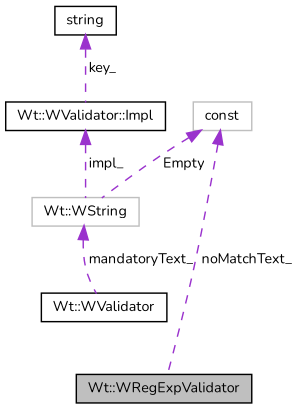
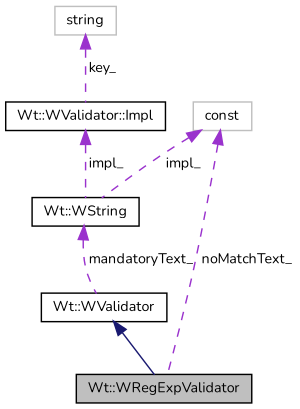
node "string": color black -> grey75
edge "Wt::WString" -> "const": label " Empty" -> " impl_"
node "Wt::WString": color grey75 -> black
edge "Wt::WRegExpValidator" -> "Wt::WValidator": added
